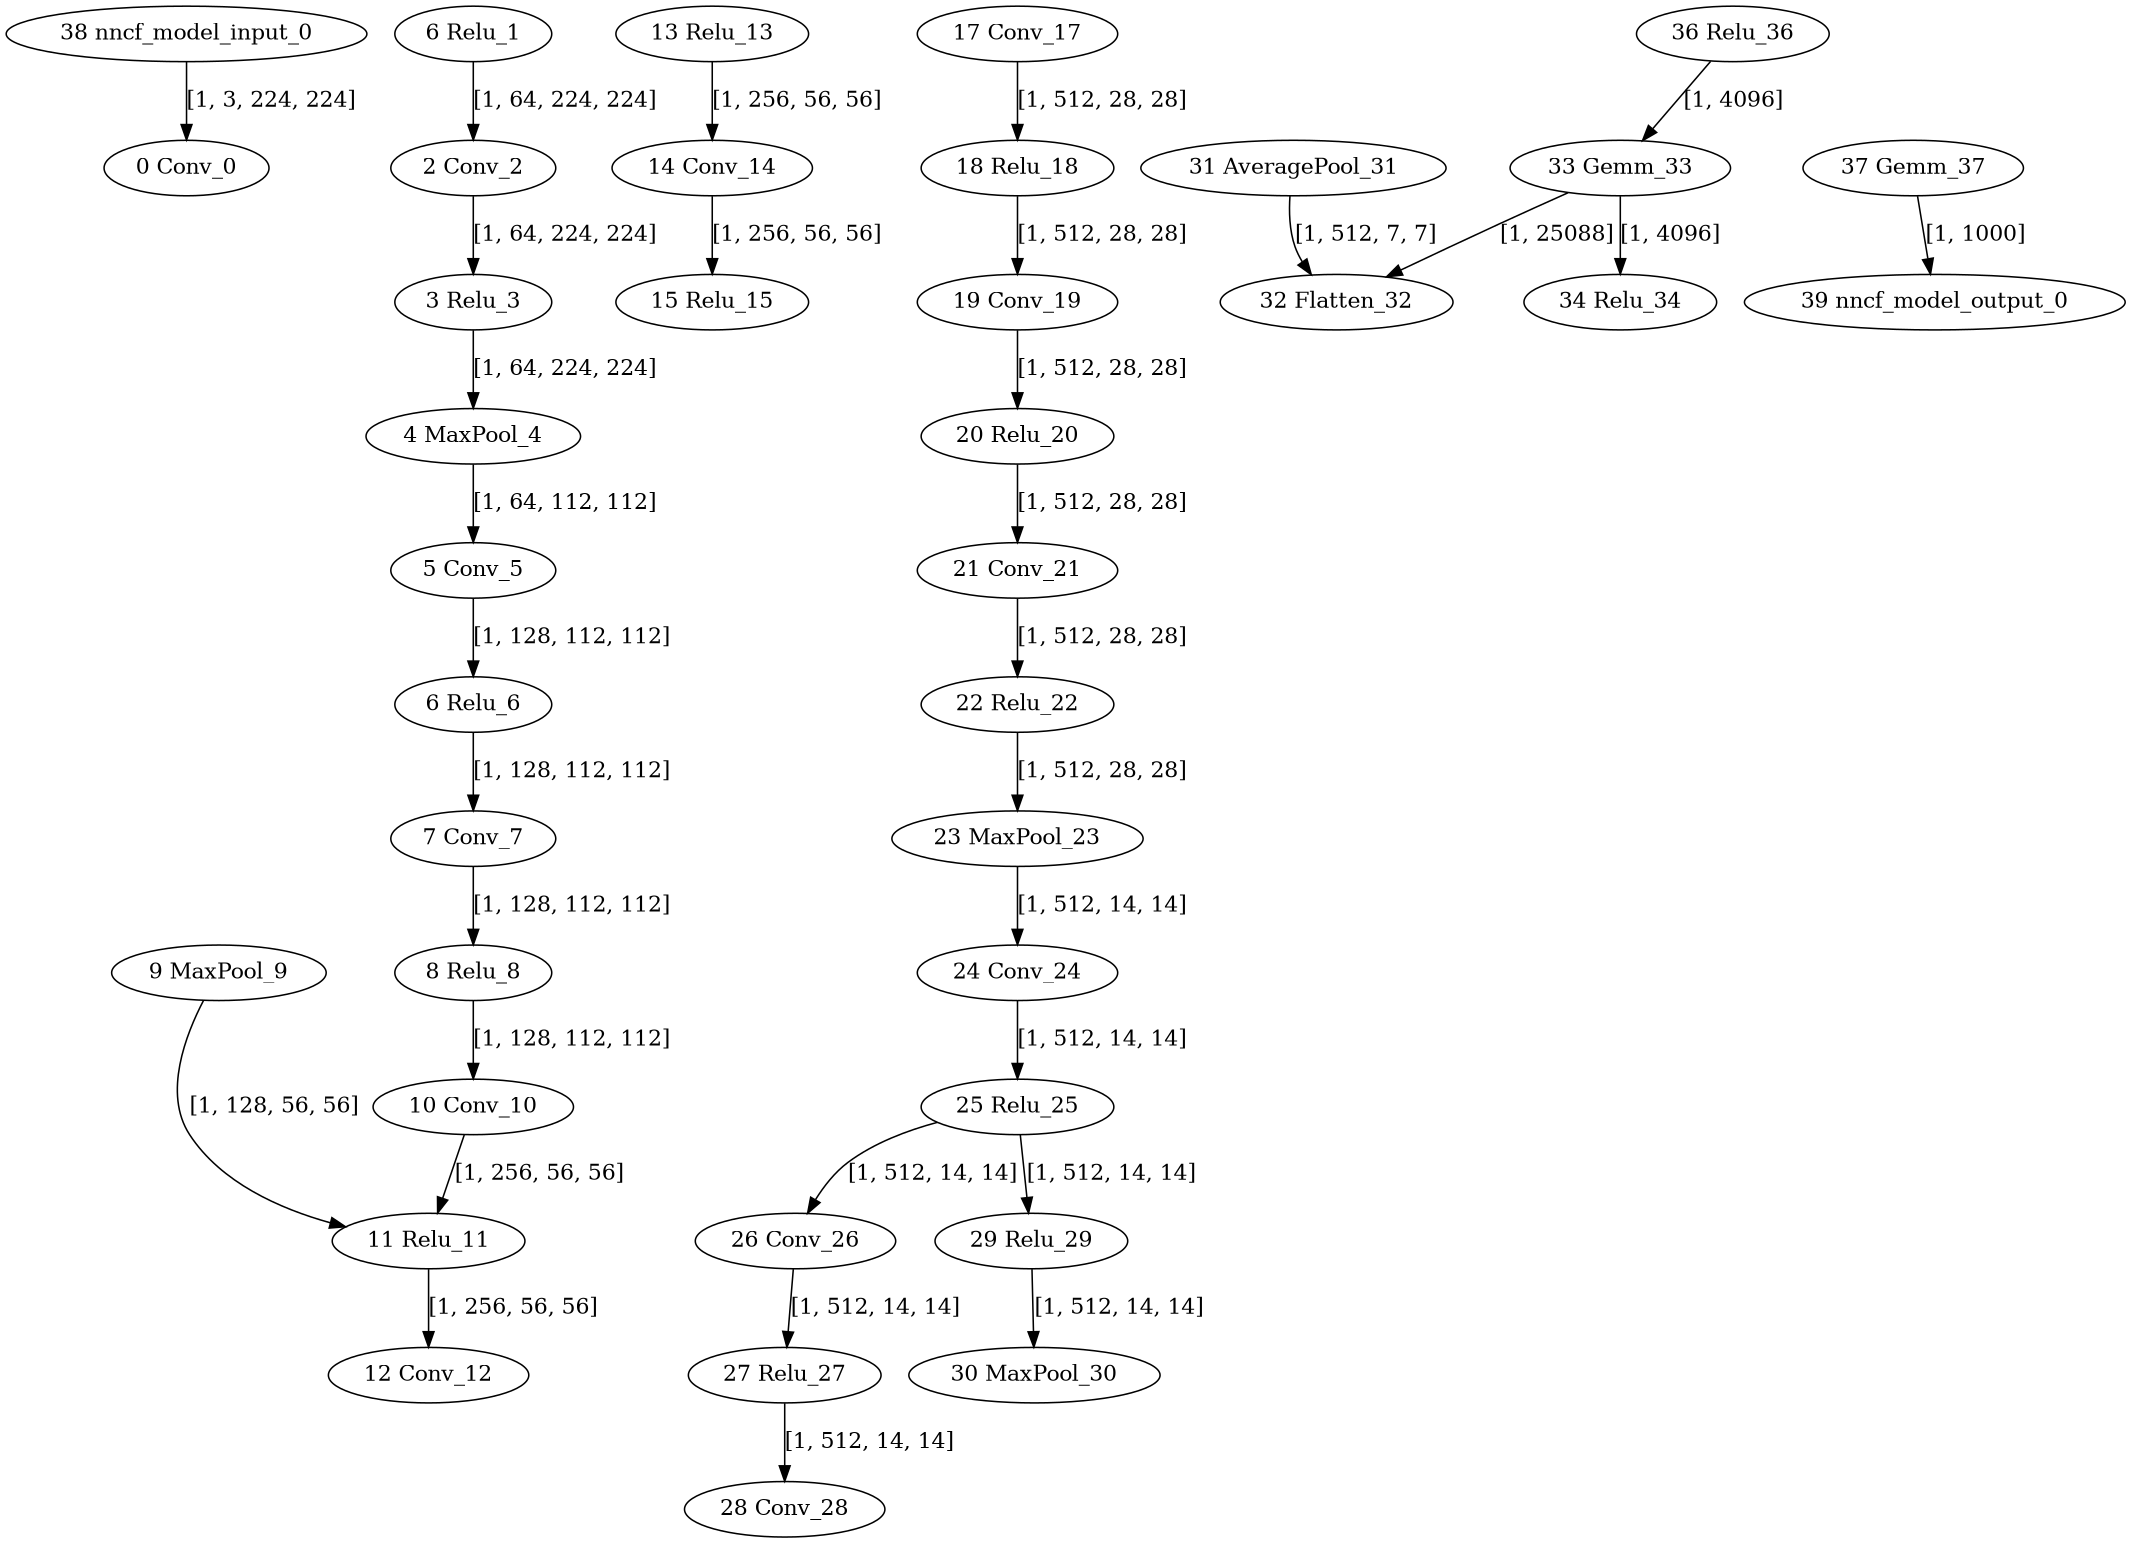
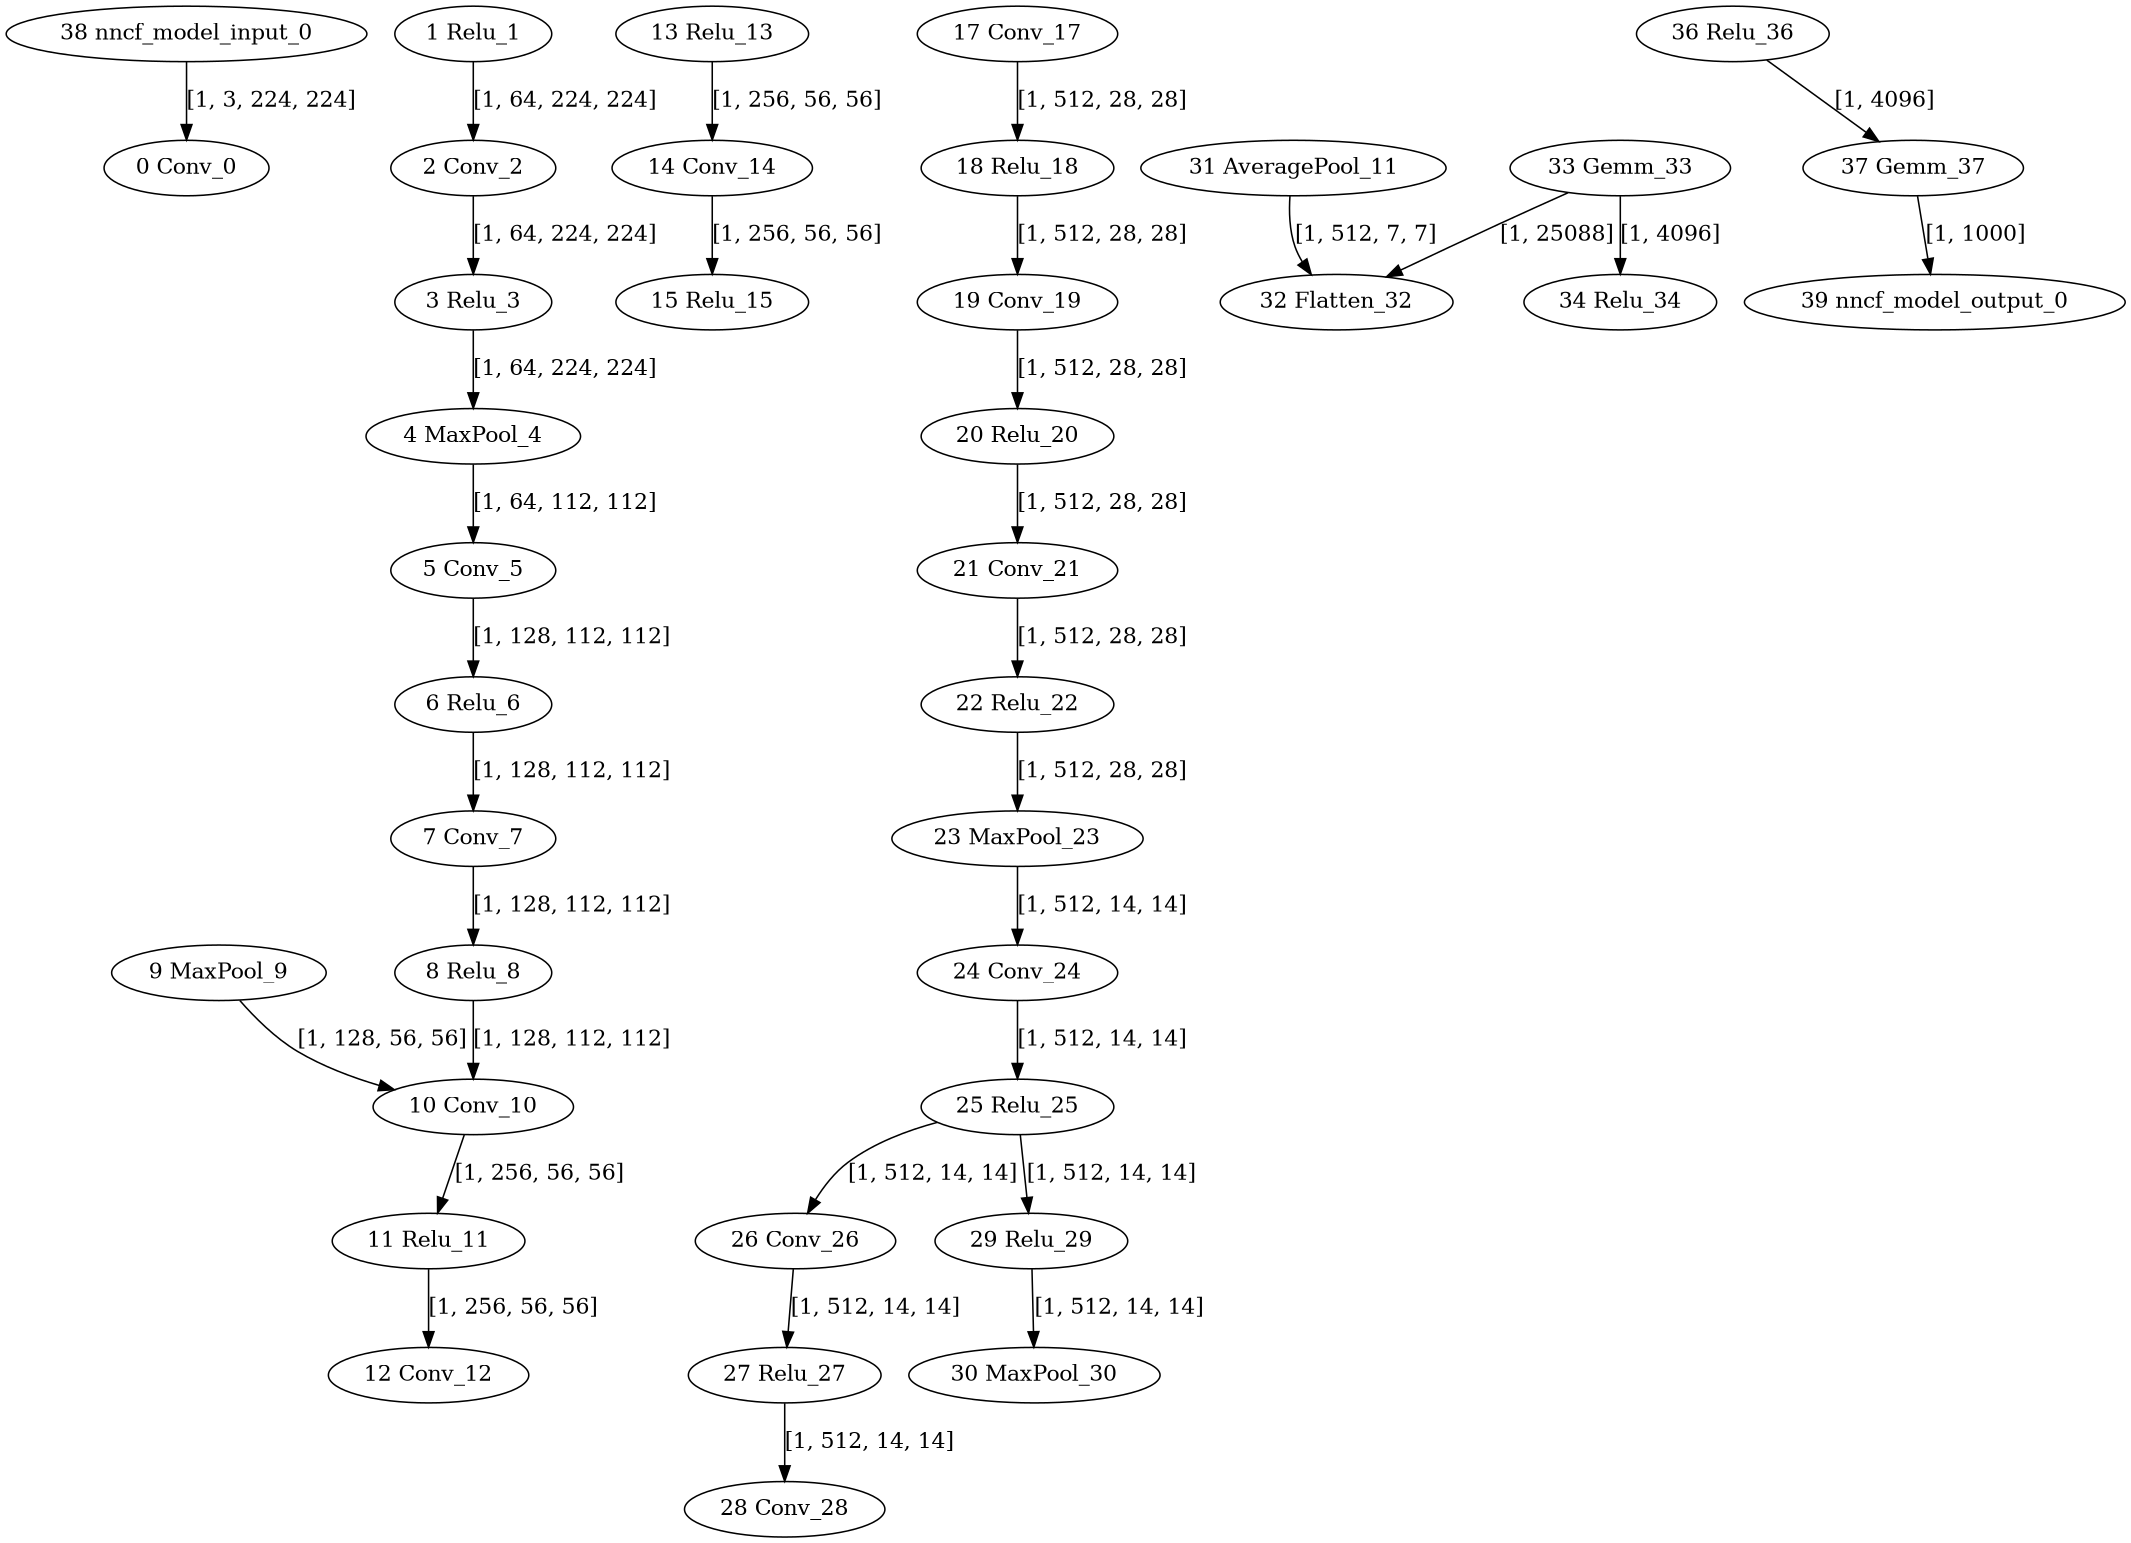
node "6 Relu_1": label "6 Relu_1" -> "1 Relu_1"
edge "36 Relu_36" -> "33 Gemm_33": now "36 Relu_36" -> "37 Gemm_37"
node "31 AveragePool_31": label "31 AveragePool_31" -> "31 AveragePool_11"
edge "9 MaxPool_9" -> "11 Relu_11": now "9 MaxPool_9" -> "10 Conv_10"
